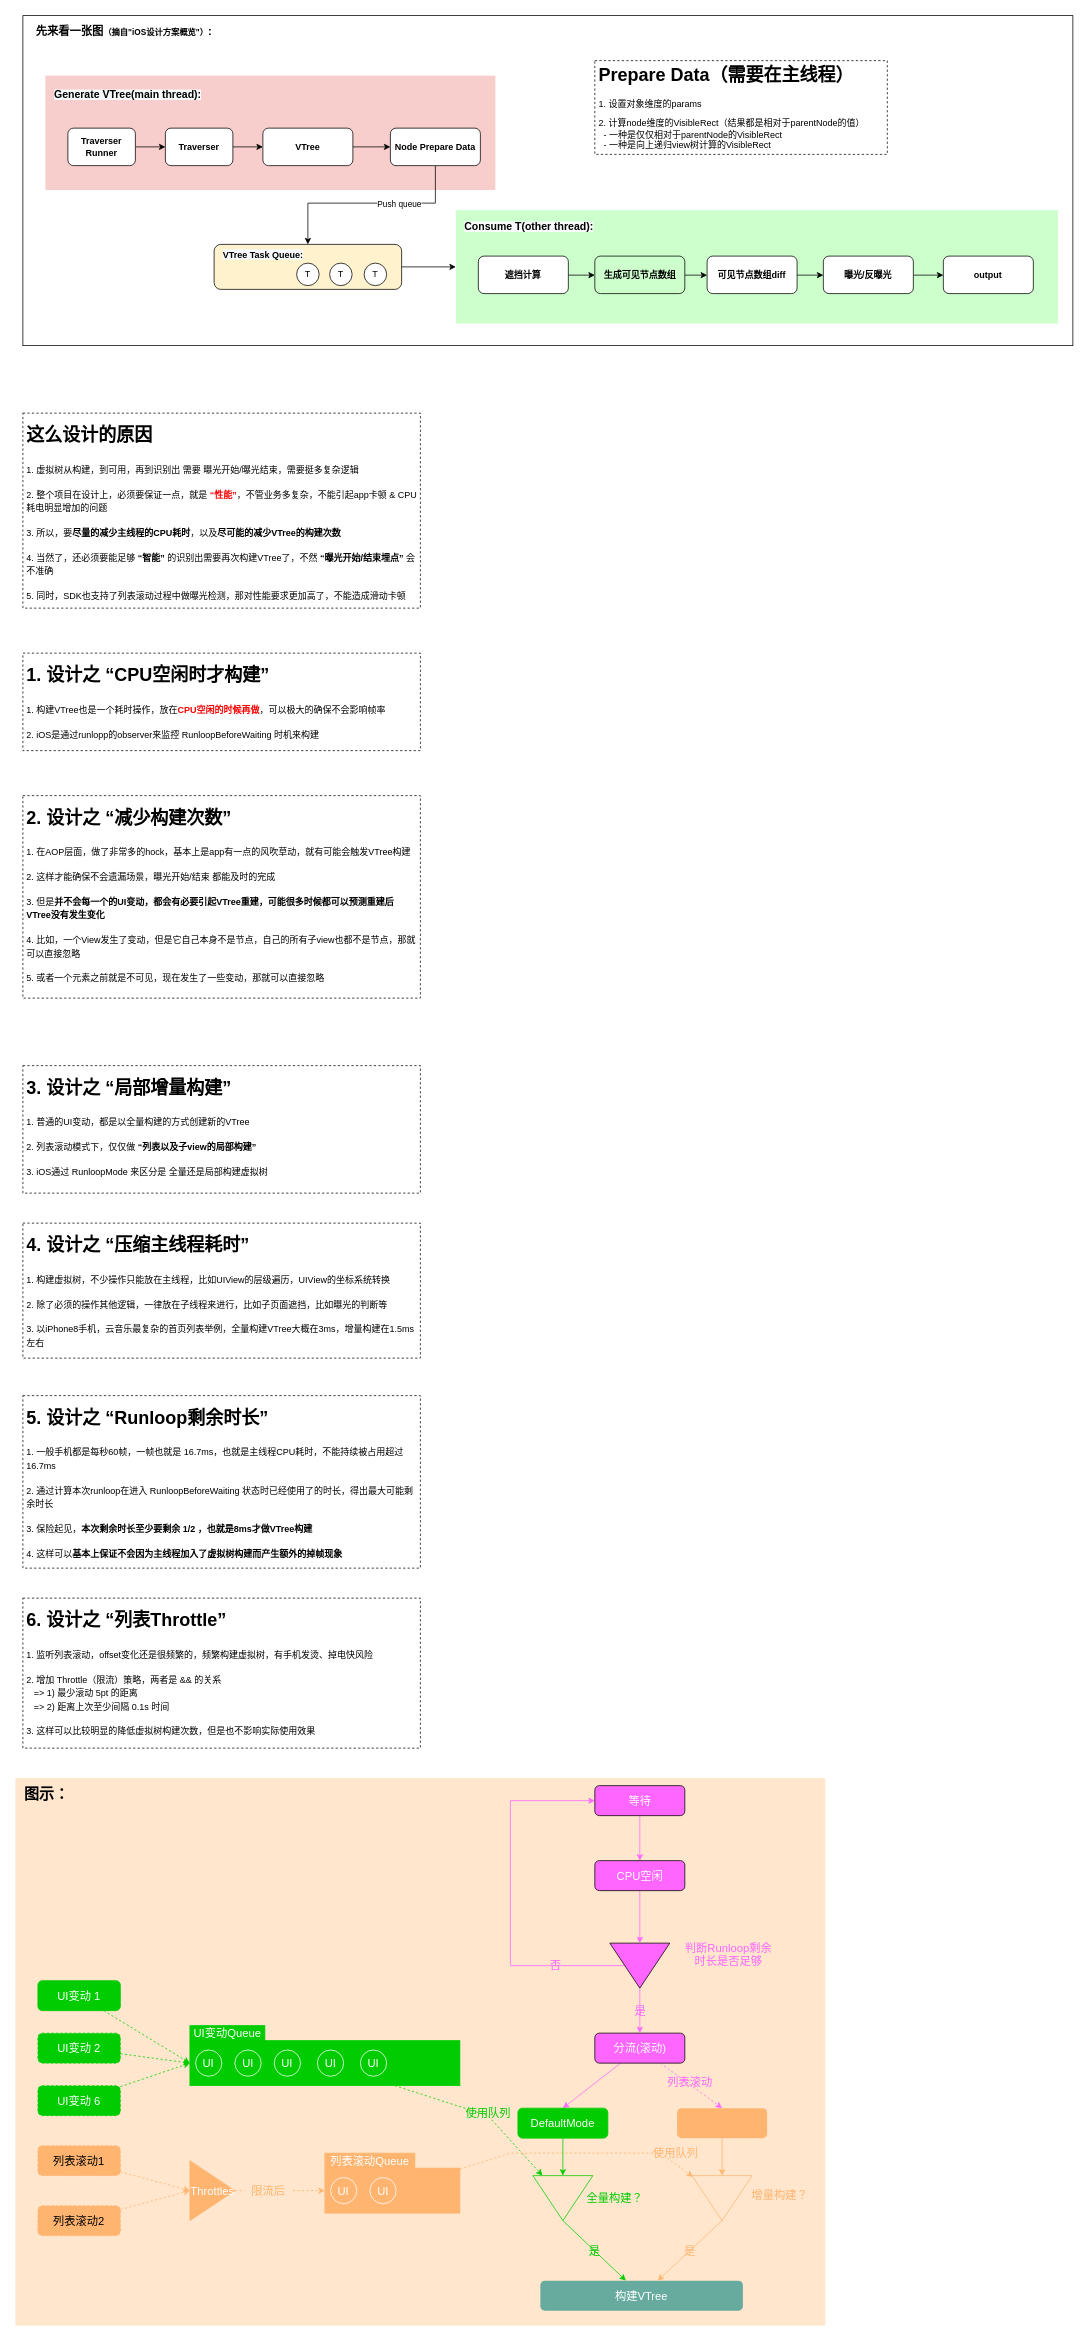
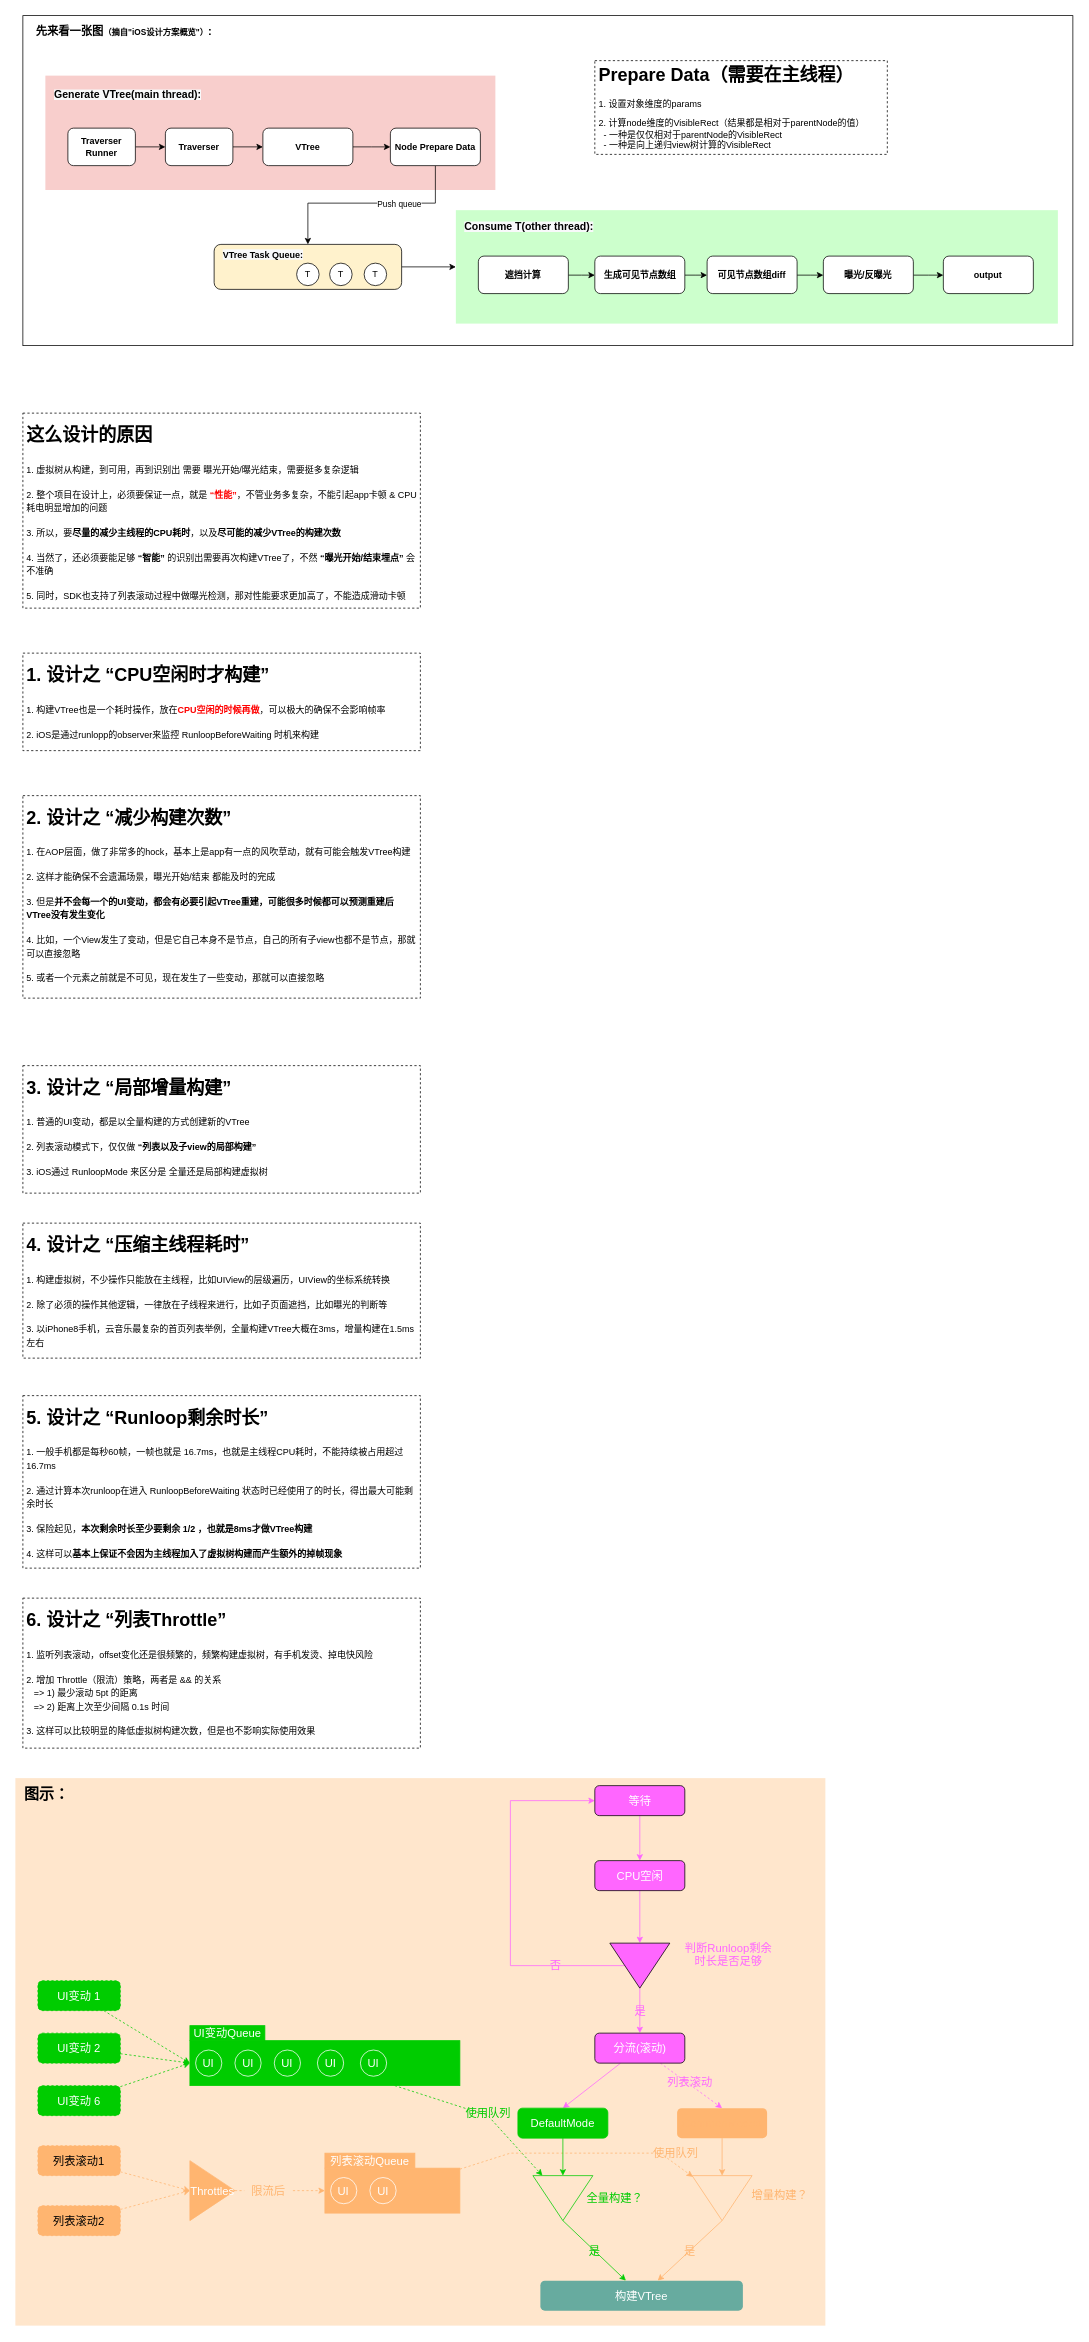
node "生成可见节点数组": fillcolor #ccffcc -> #ffffff
node "UI变动 1": style solid -> dashed
